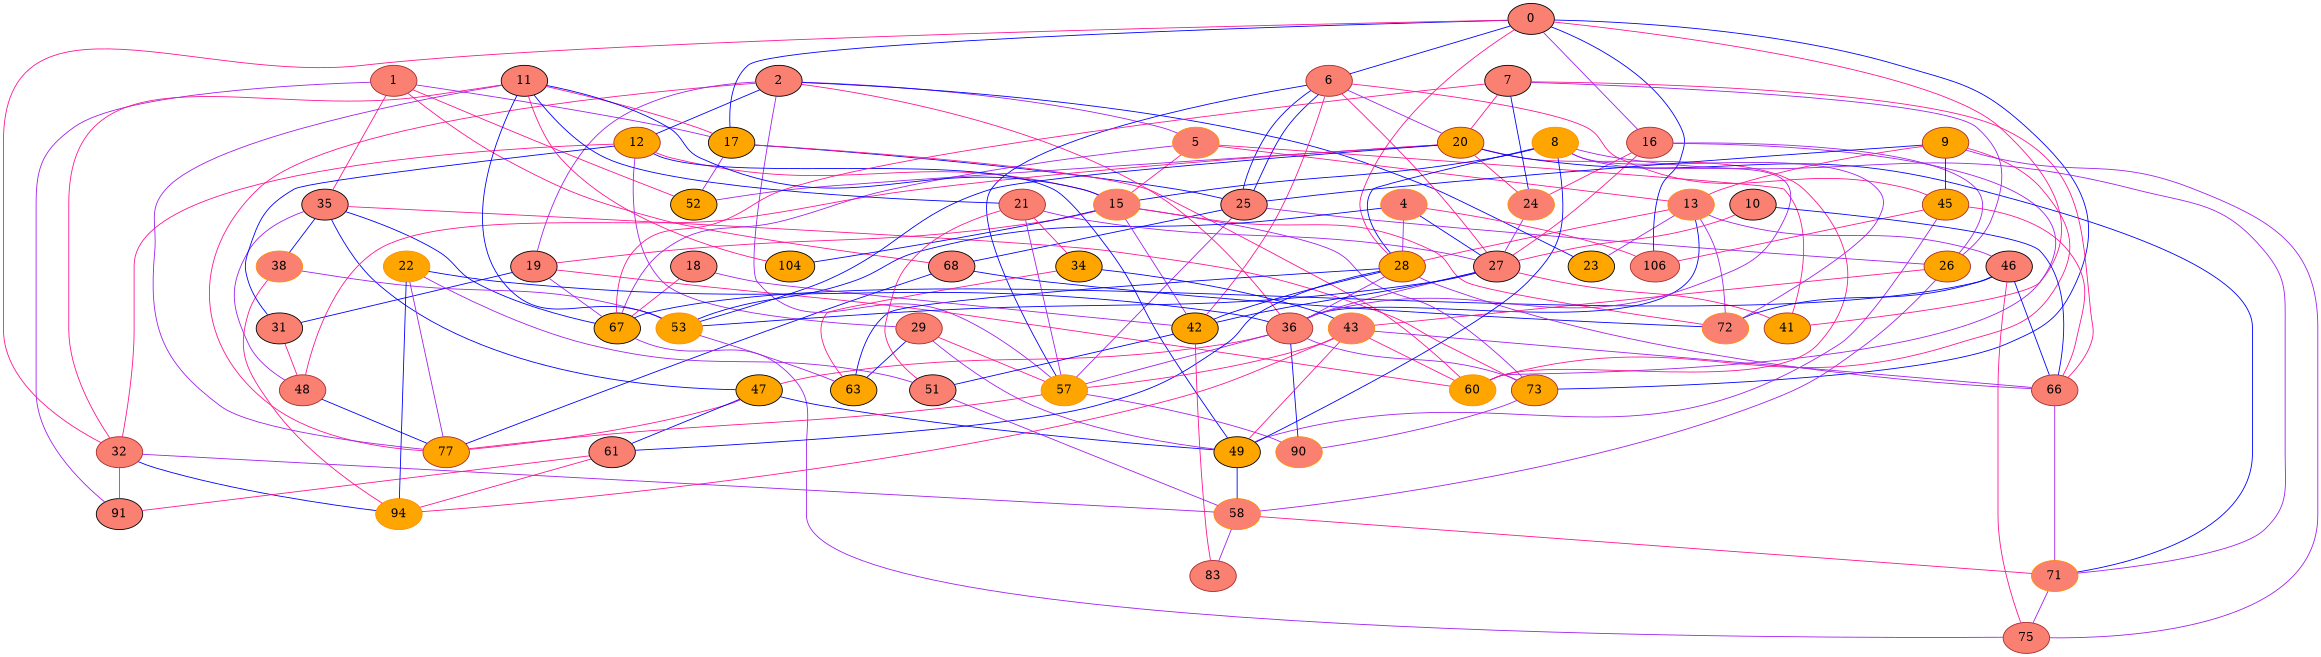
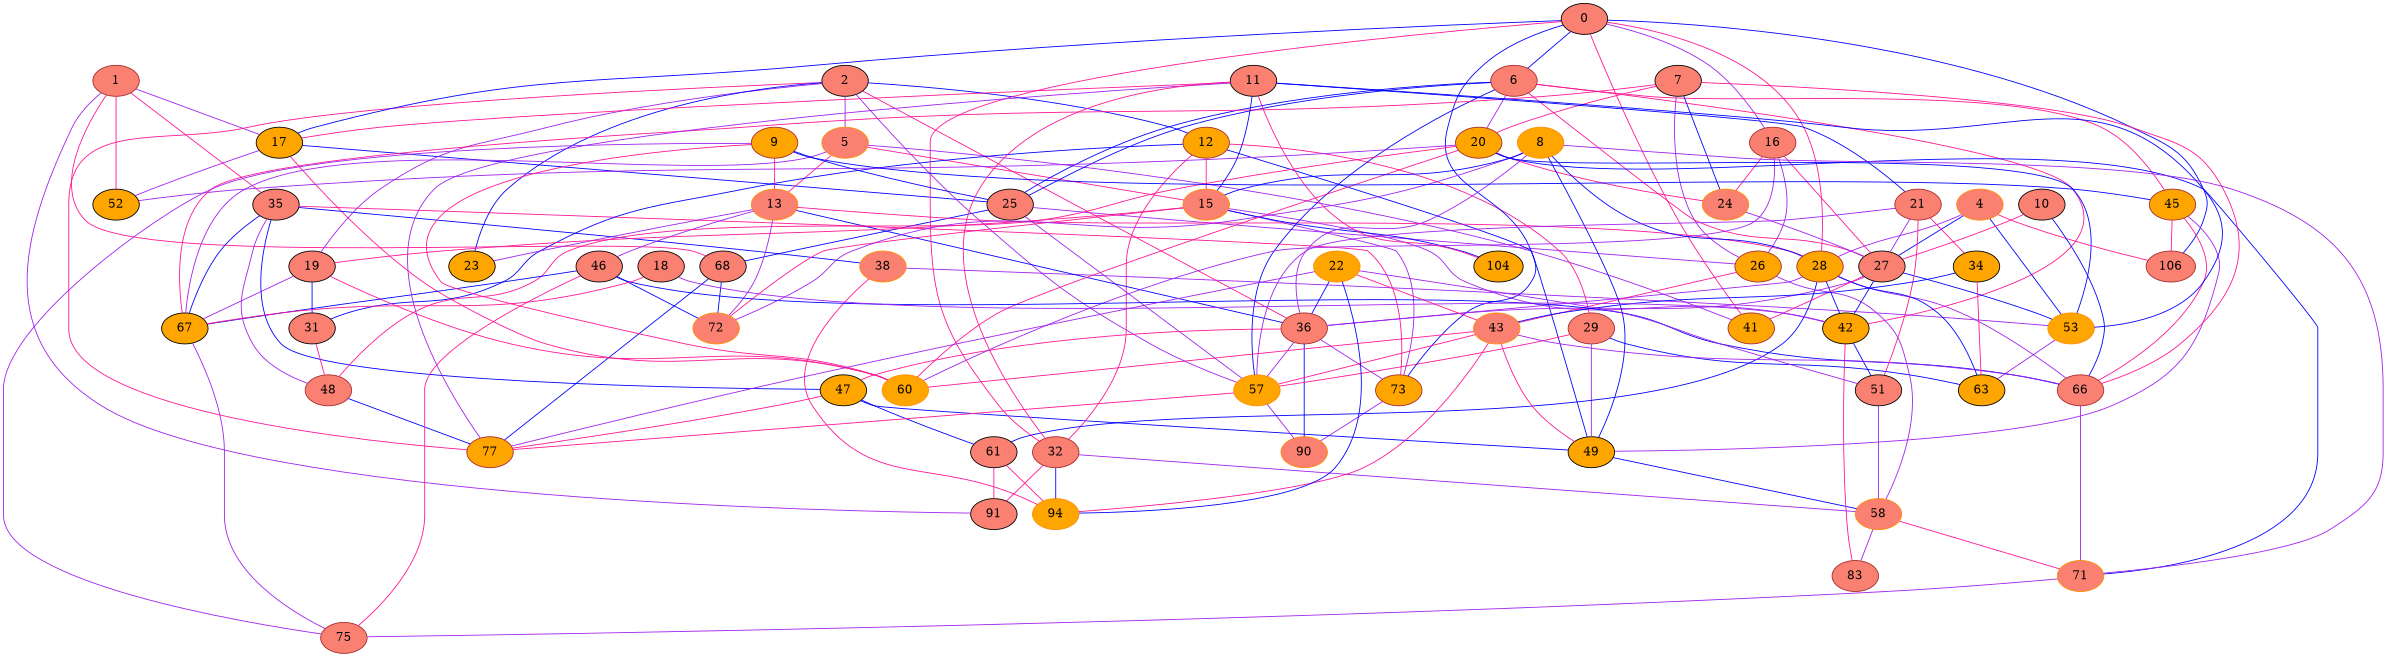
edge "5" -- "41": color deeppink -> purple
edge "22" -- "43": added
edge "12" -- "29": color purple -> deeppink
